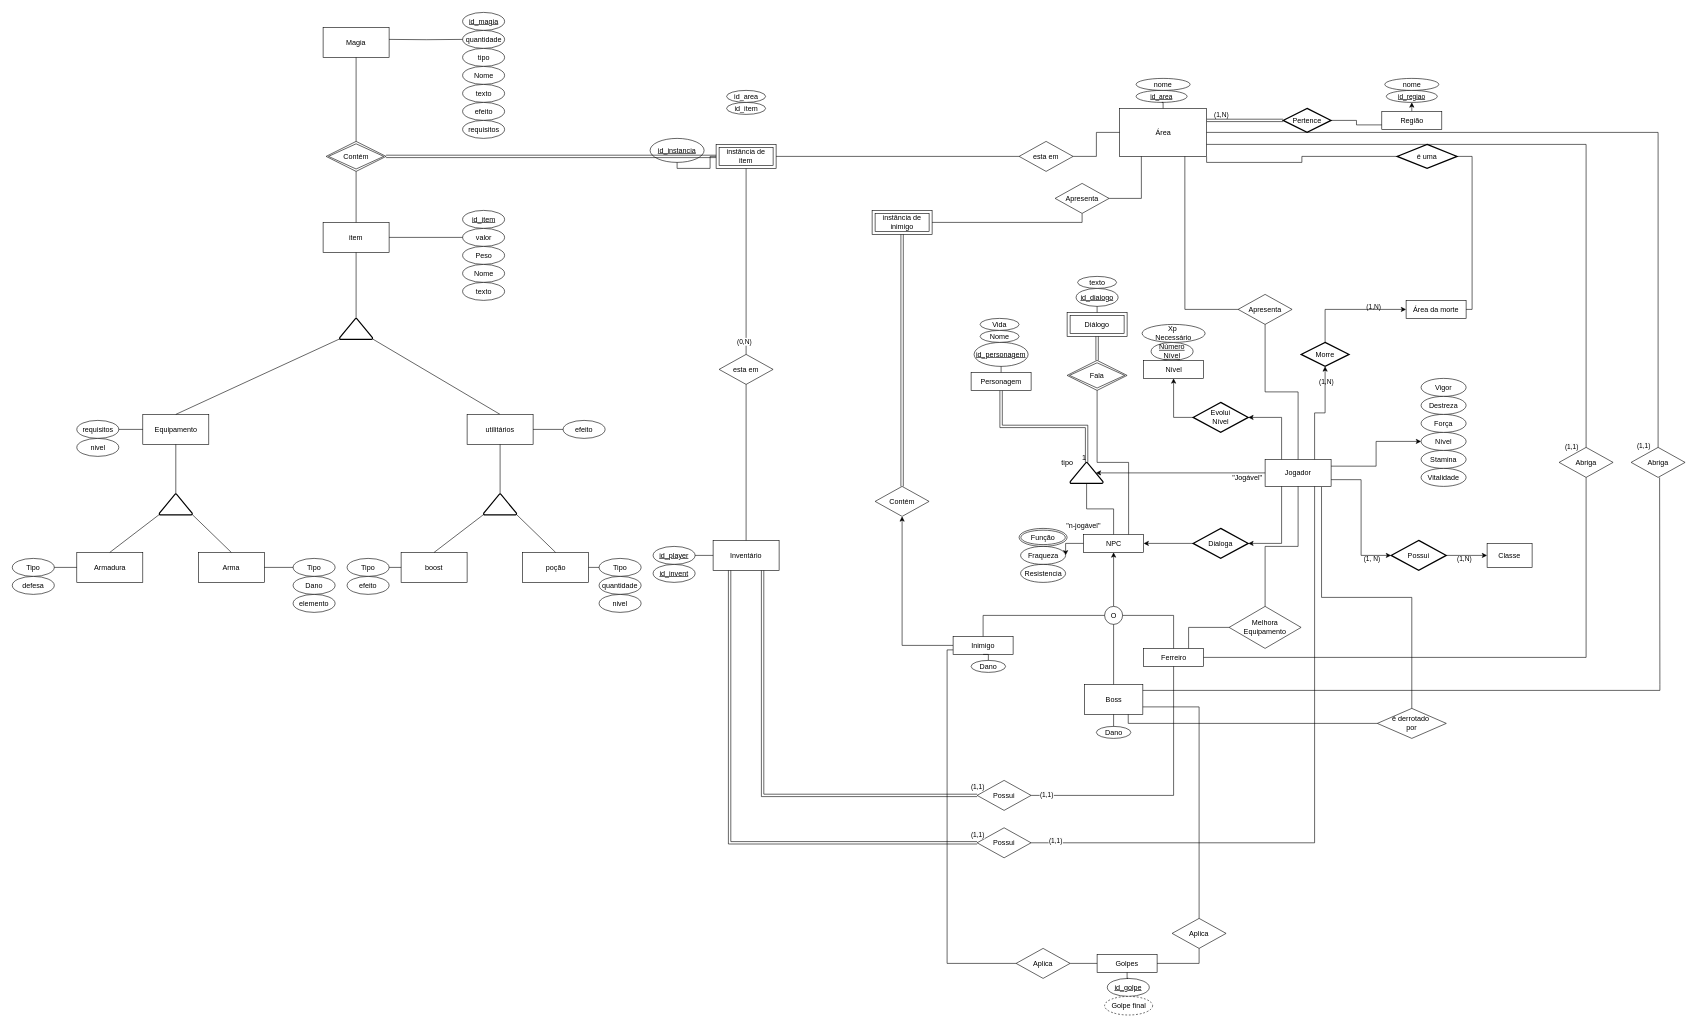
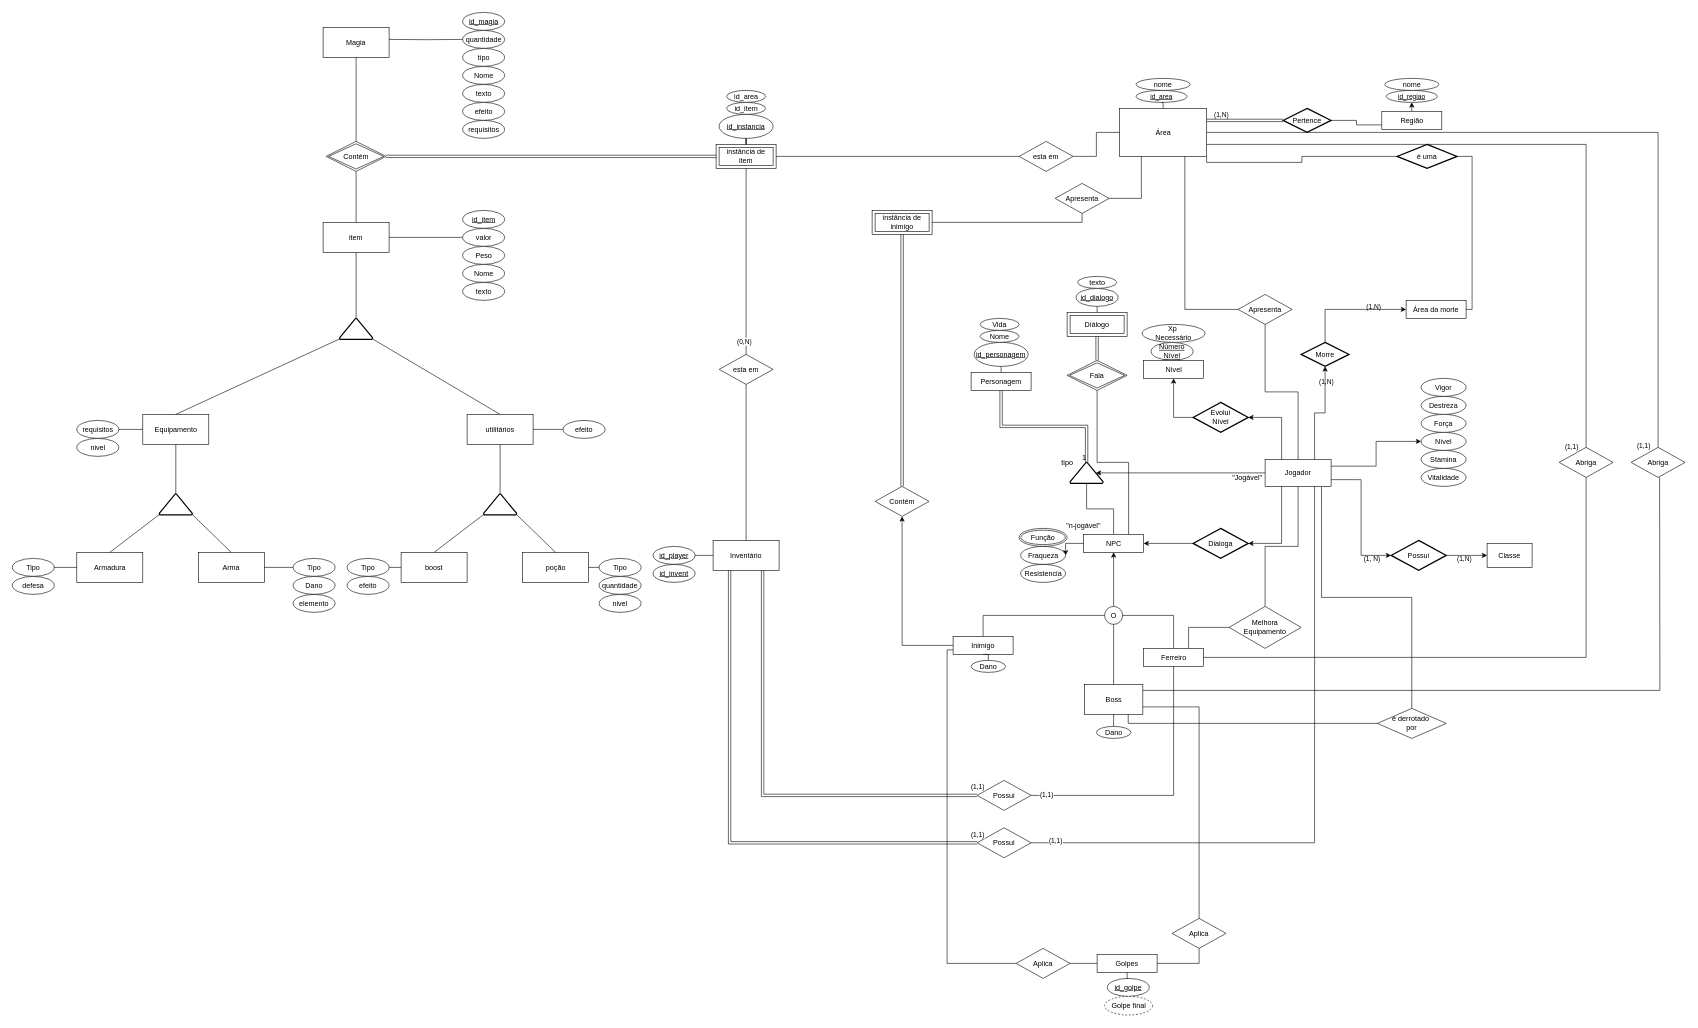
node "id_instancia": moved (677, 150) -> (746, 126)
